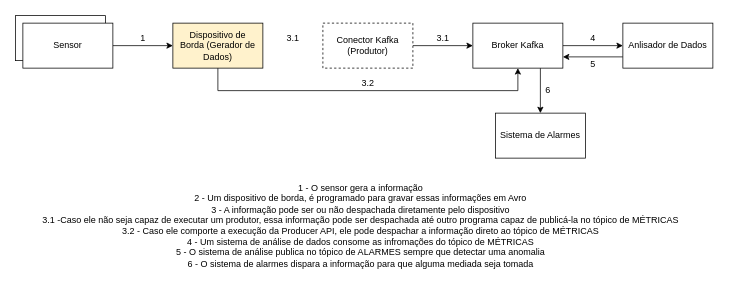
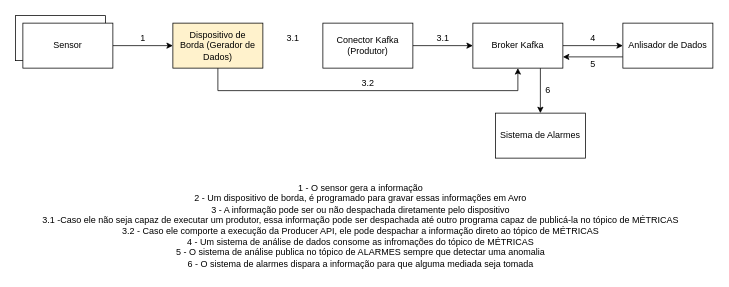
node "Conector Kafka (Produtor)": style dashed -> solid
